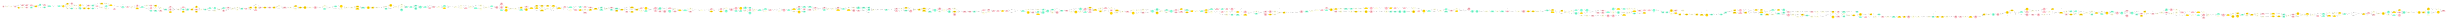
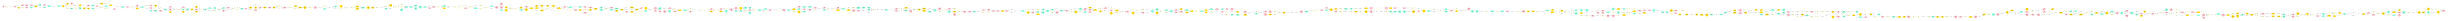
node "S554": fillcolor gold -> lightpink
